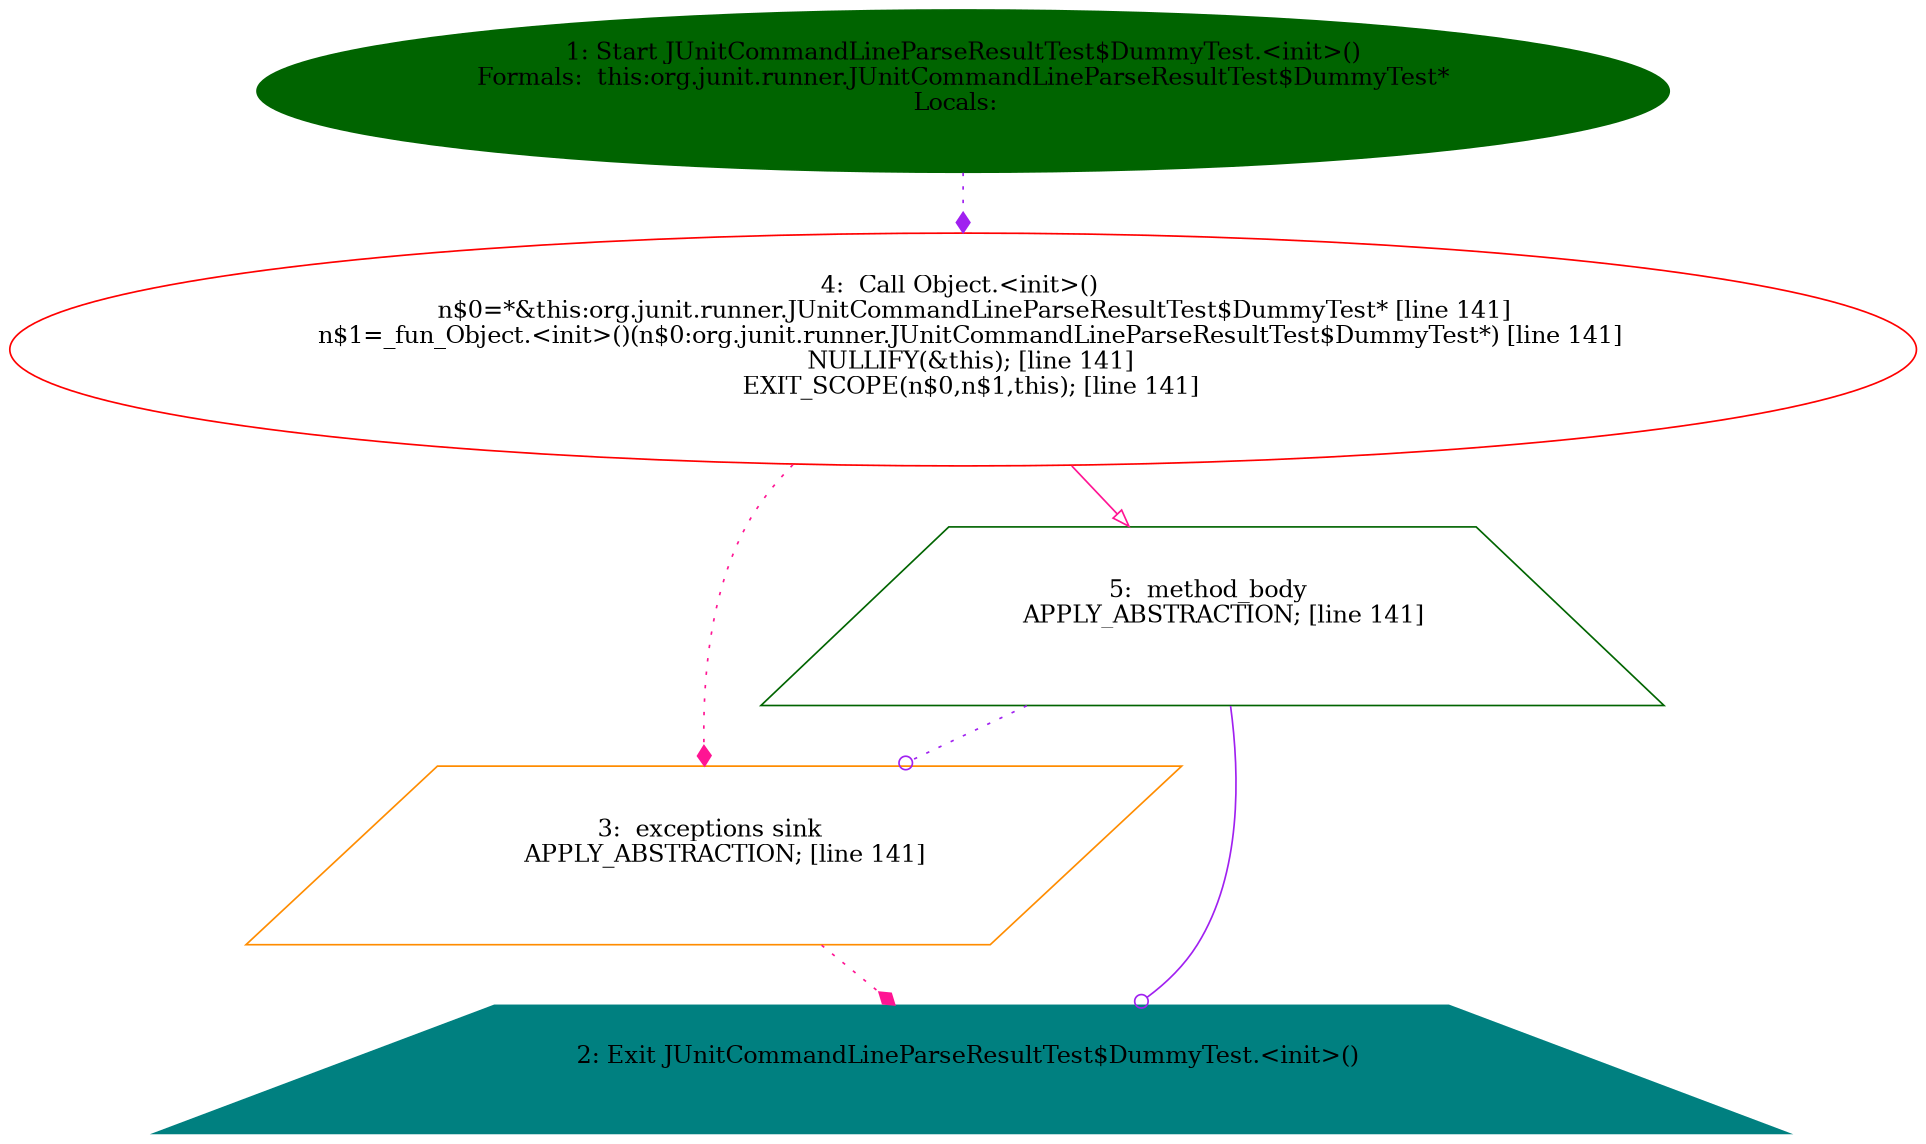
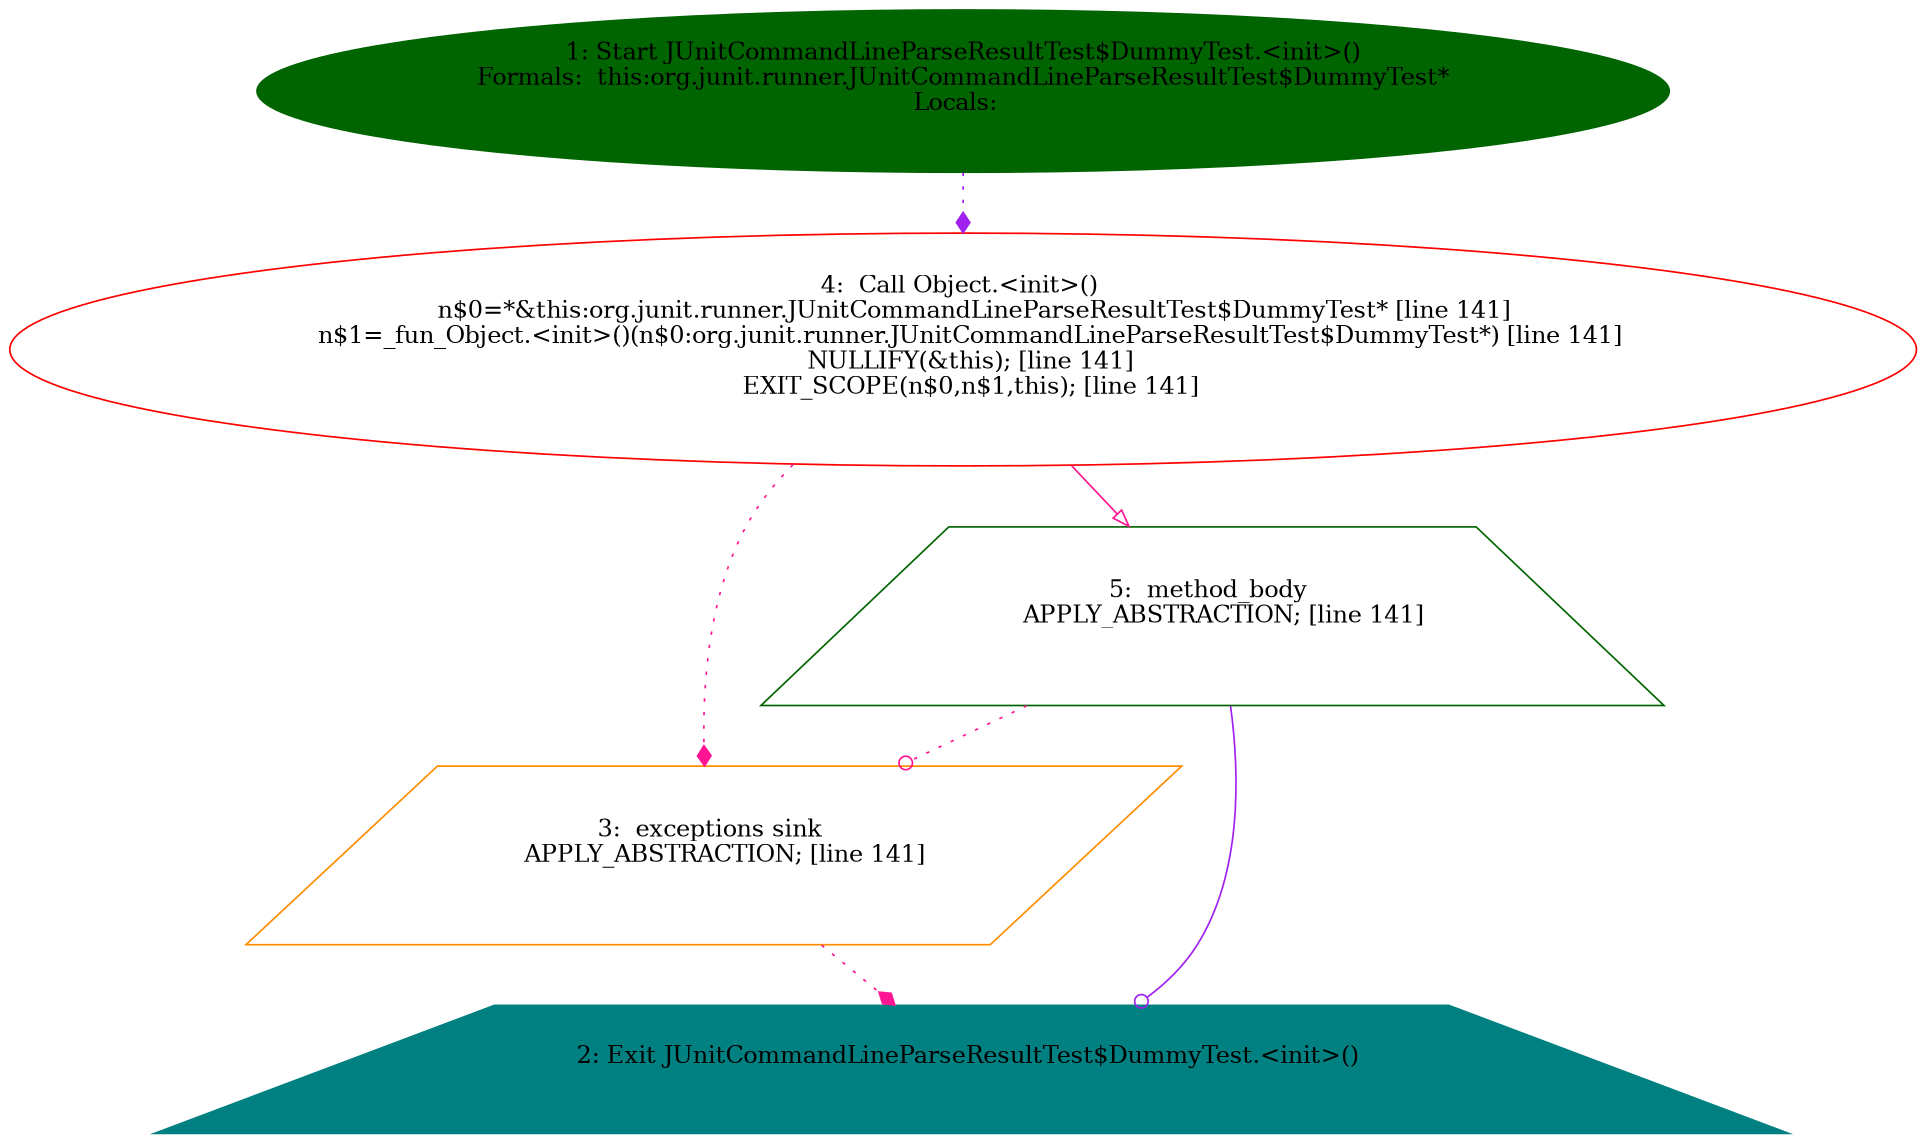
edge "5:  method_body APPLY_ABSTRACTION; [line 141]" -> "3:  exceptions sink APPLY_ABSTRACTION; [line 141]": color purple -> deeppink
